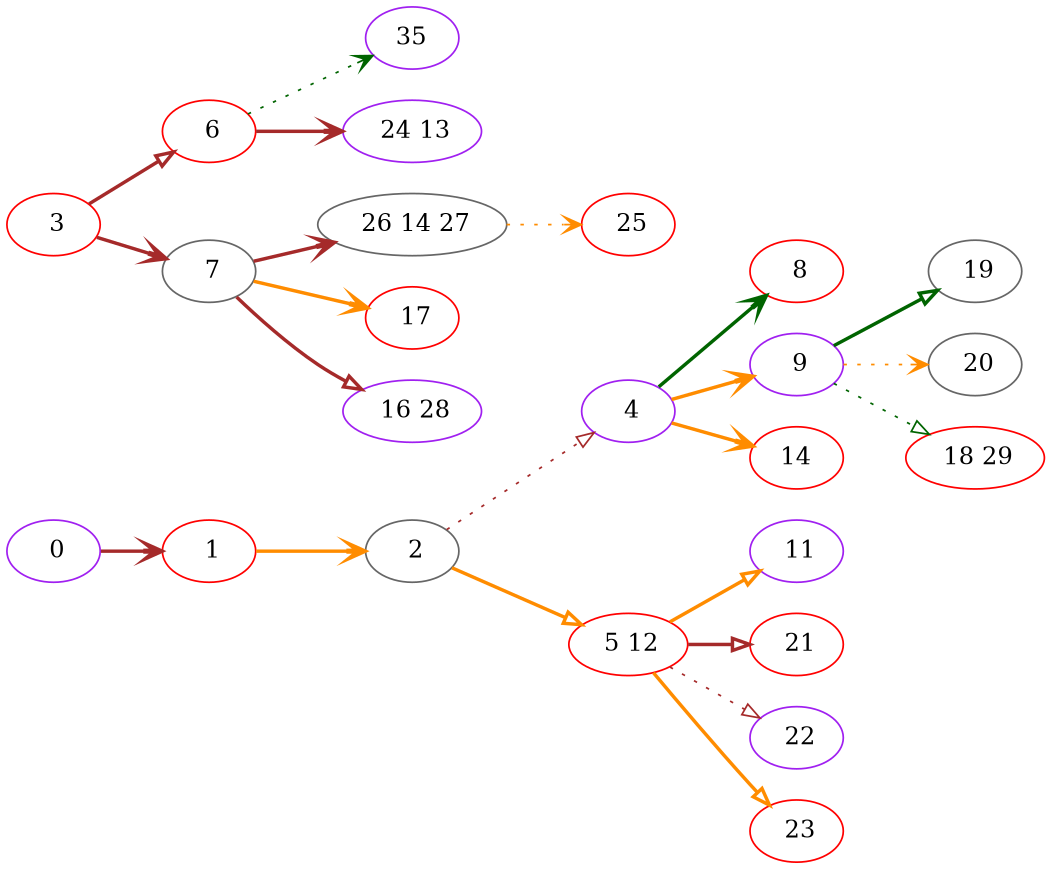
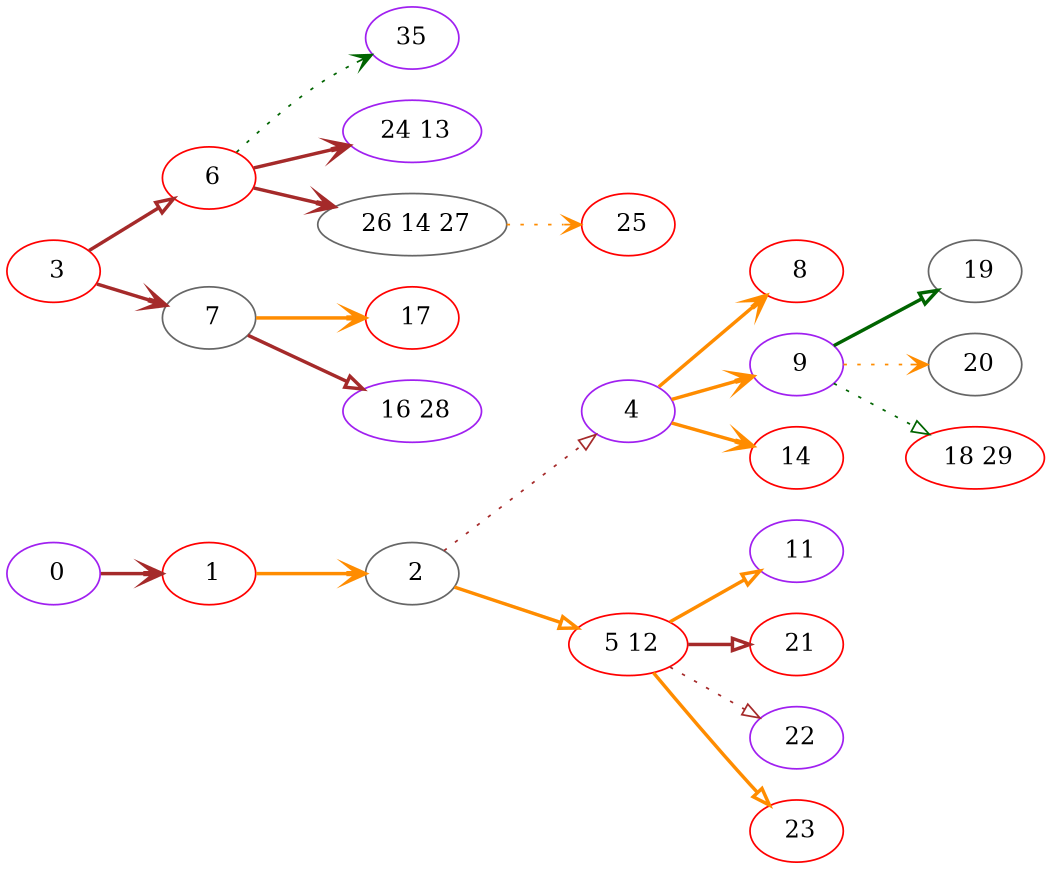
edge "7" -> "26 14 27": now "6" -> "26 14 27"
edge "4" -> "8": color darkgreen -> darkorange
